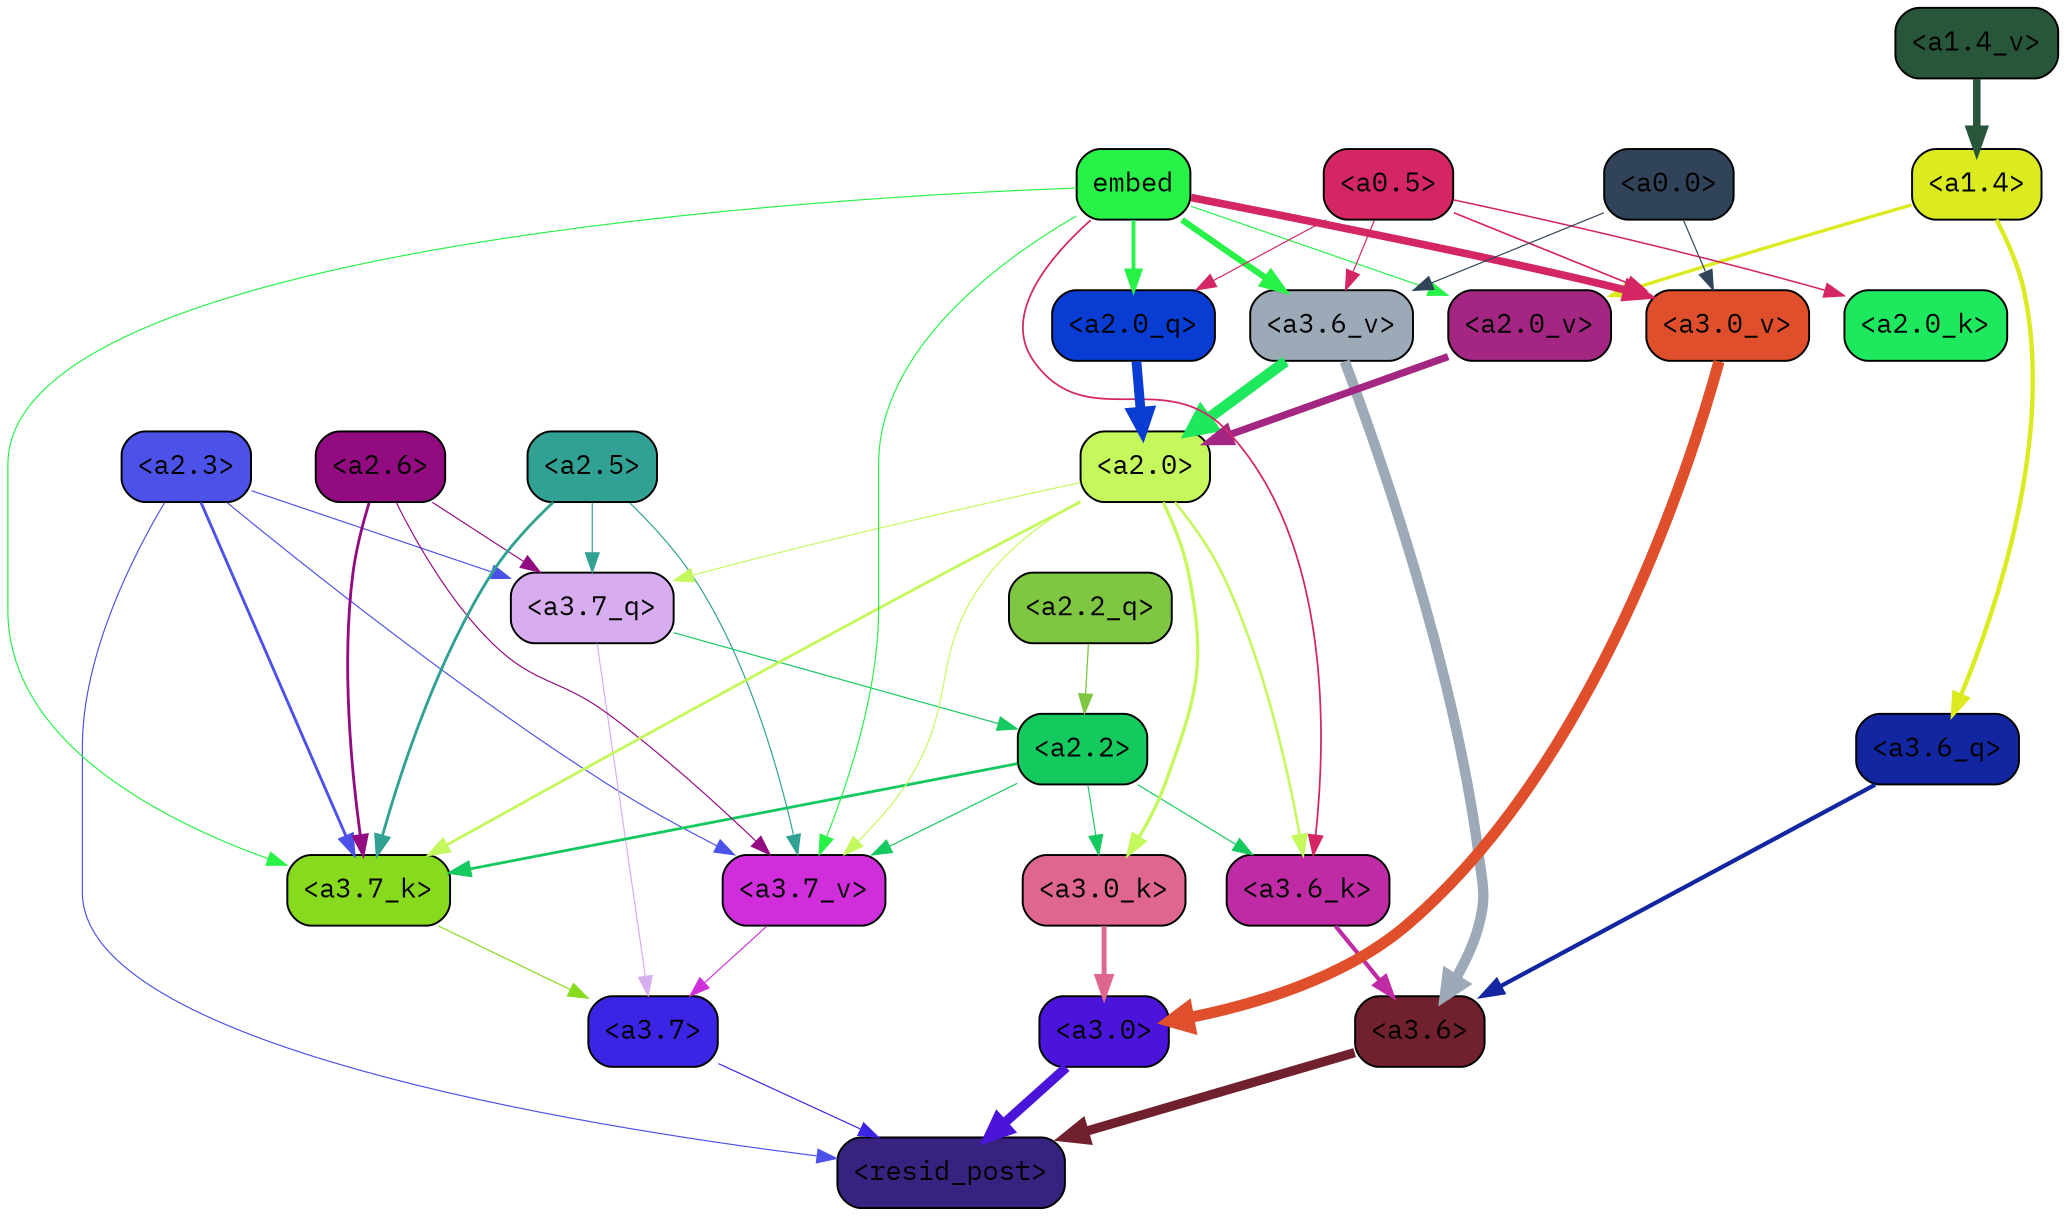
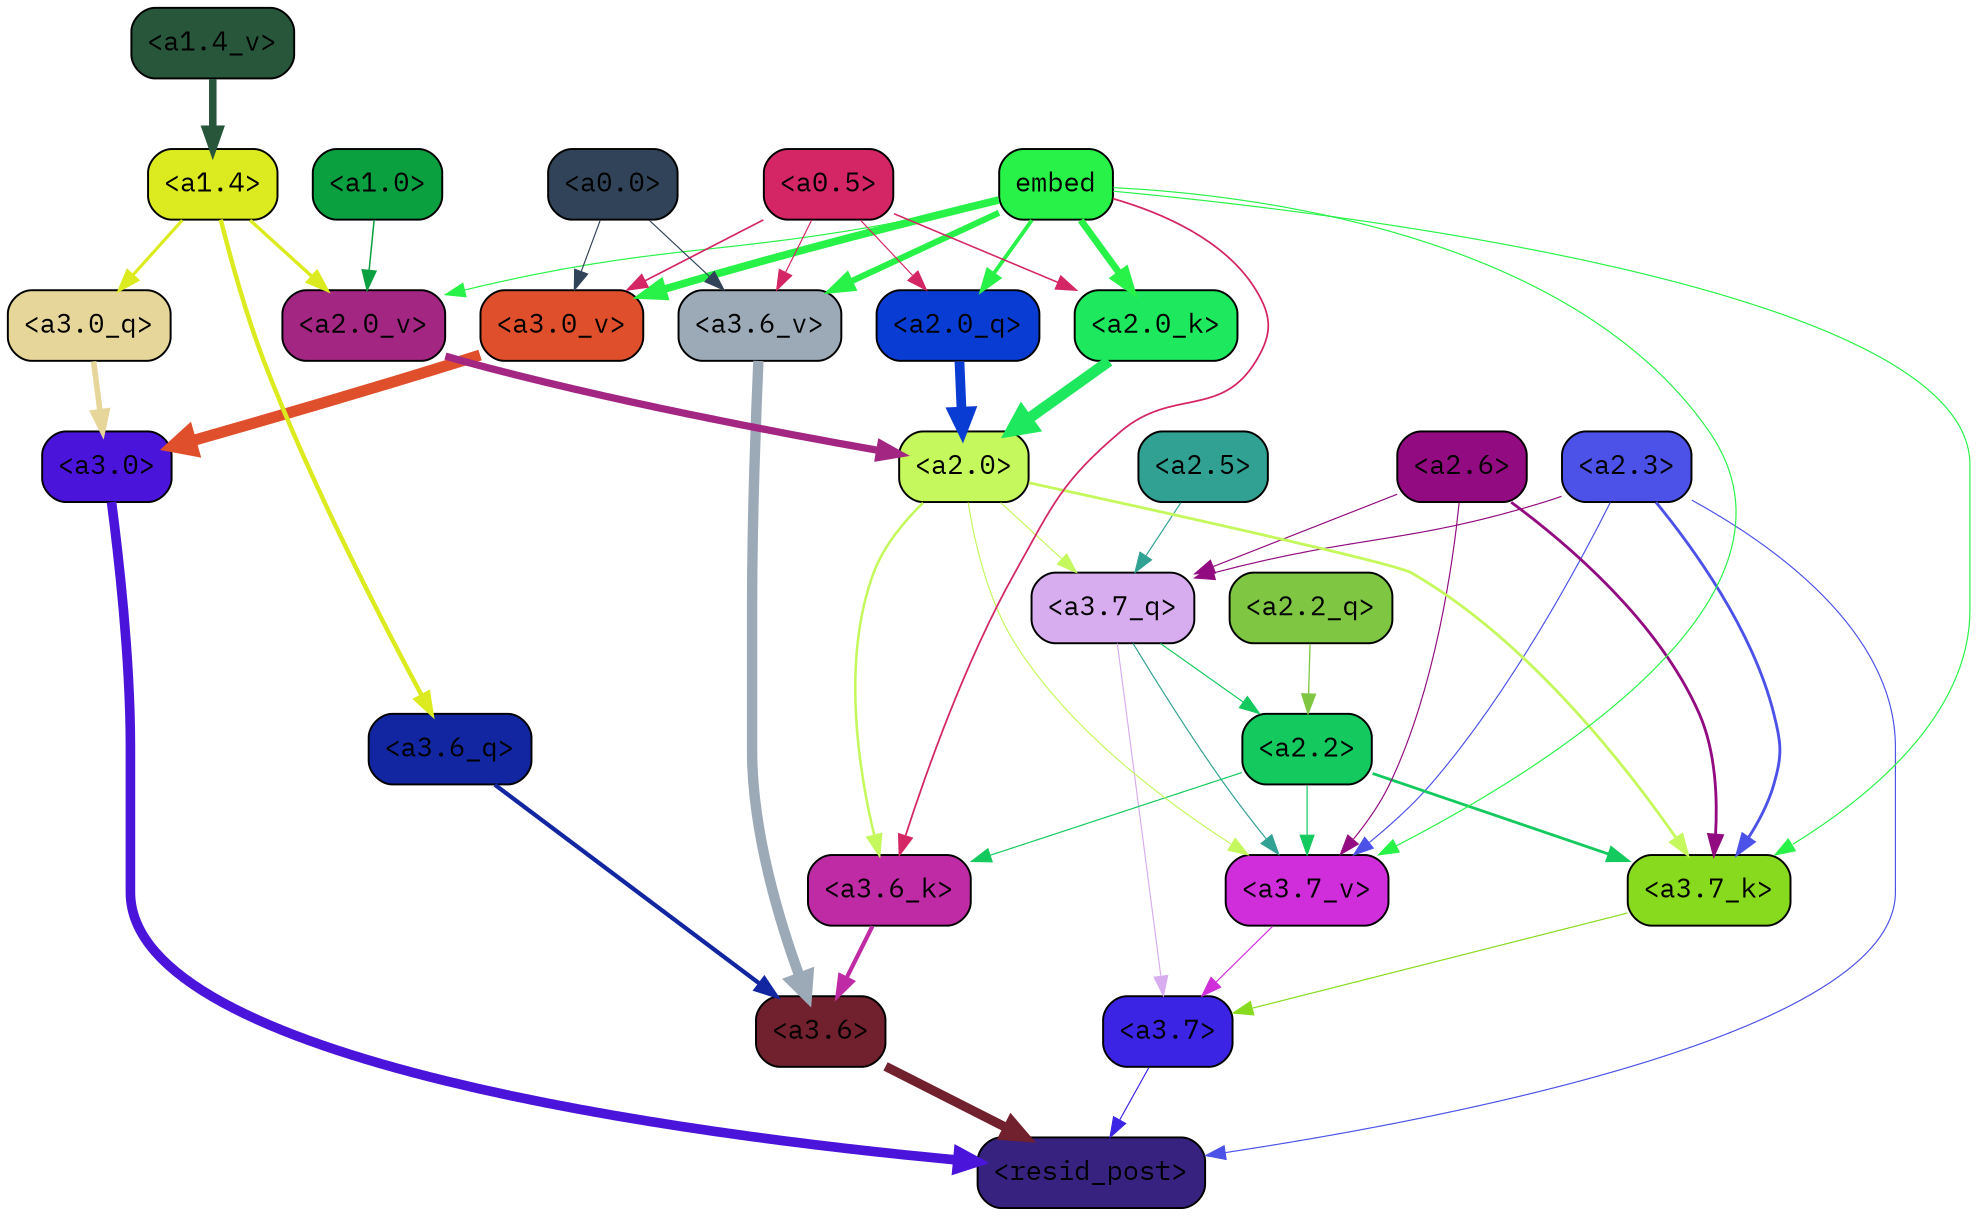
node "<a1.0>": added
edge "embed" -> "<a3.0_v>": color #d42564 -> #28f247
edge "embed" -> "<a2.0_k>": added
node "<a3.0_q>": added
edge "<a3.6_v>" -> "<a2.0>": now "<a2.0_k>" -> "<a2.0>"
edge "<a2.3>" -> "<a3.7_q>": color #4c52e8 -> #920b80
edge "<a2.5>" -> "<a3.7_k>": removed
edge "<a2.5>" -> "<a3.7_v>": now "<a3.7_q>" -> "<a3.7_v>"
node "<a3.0_k>": removed
